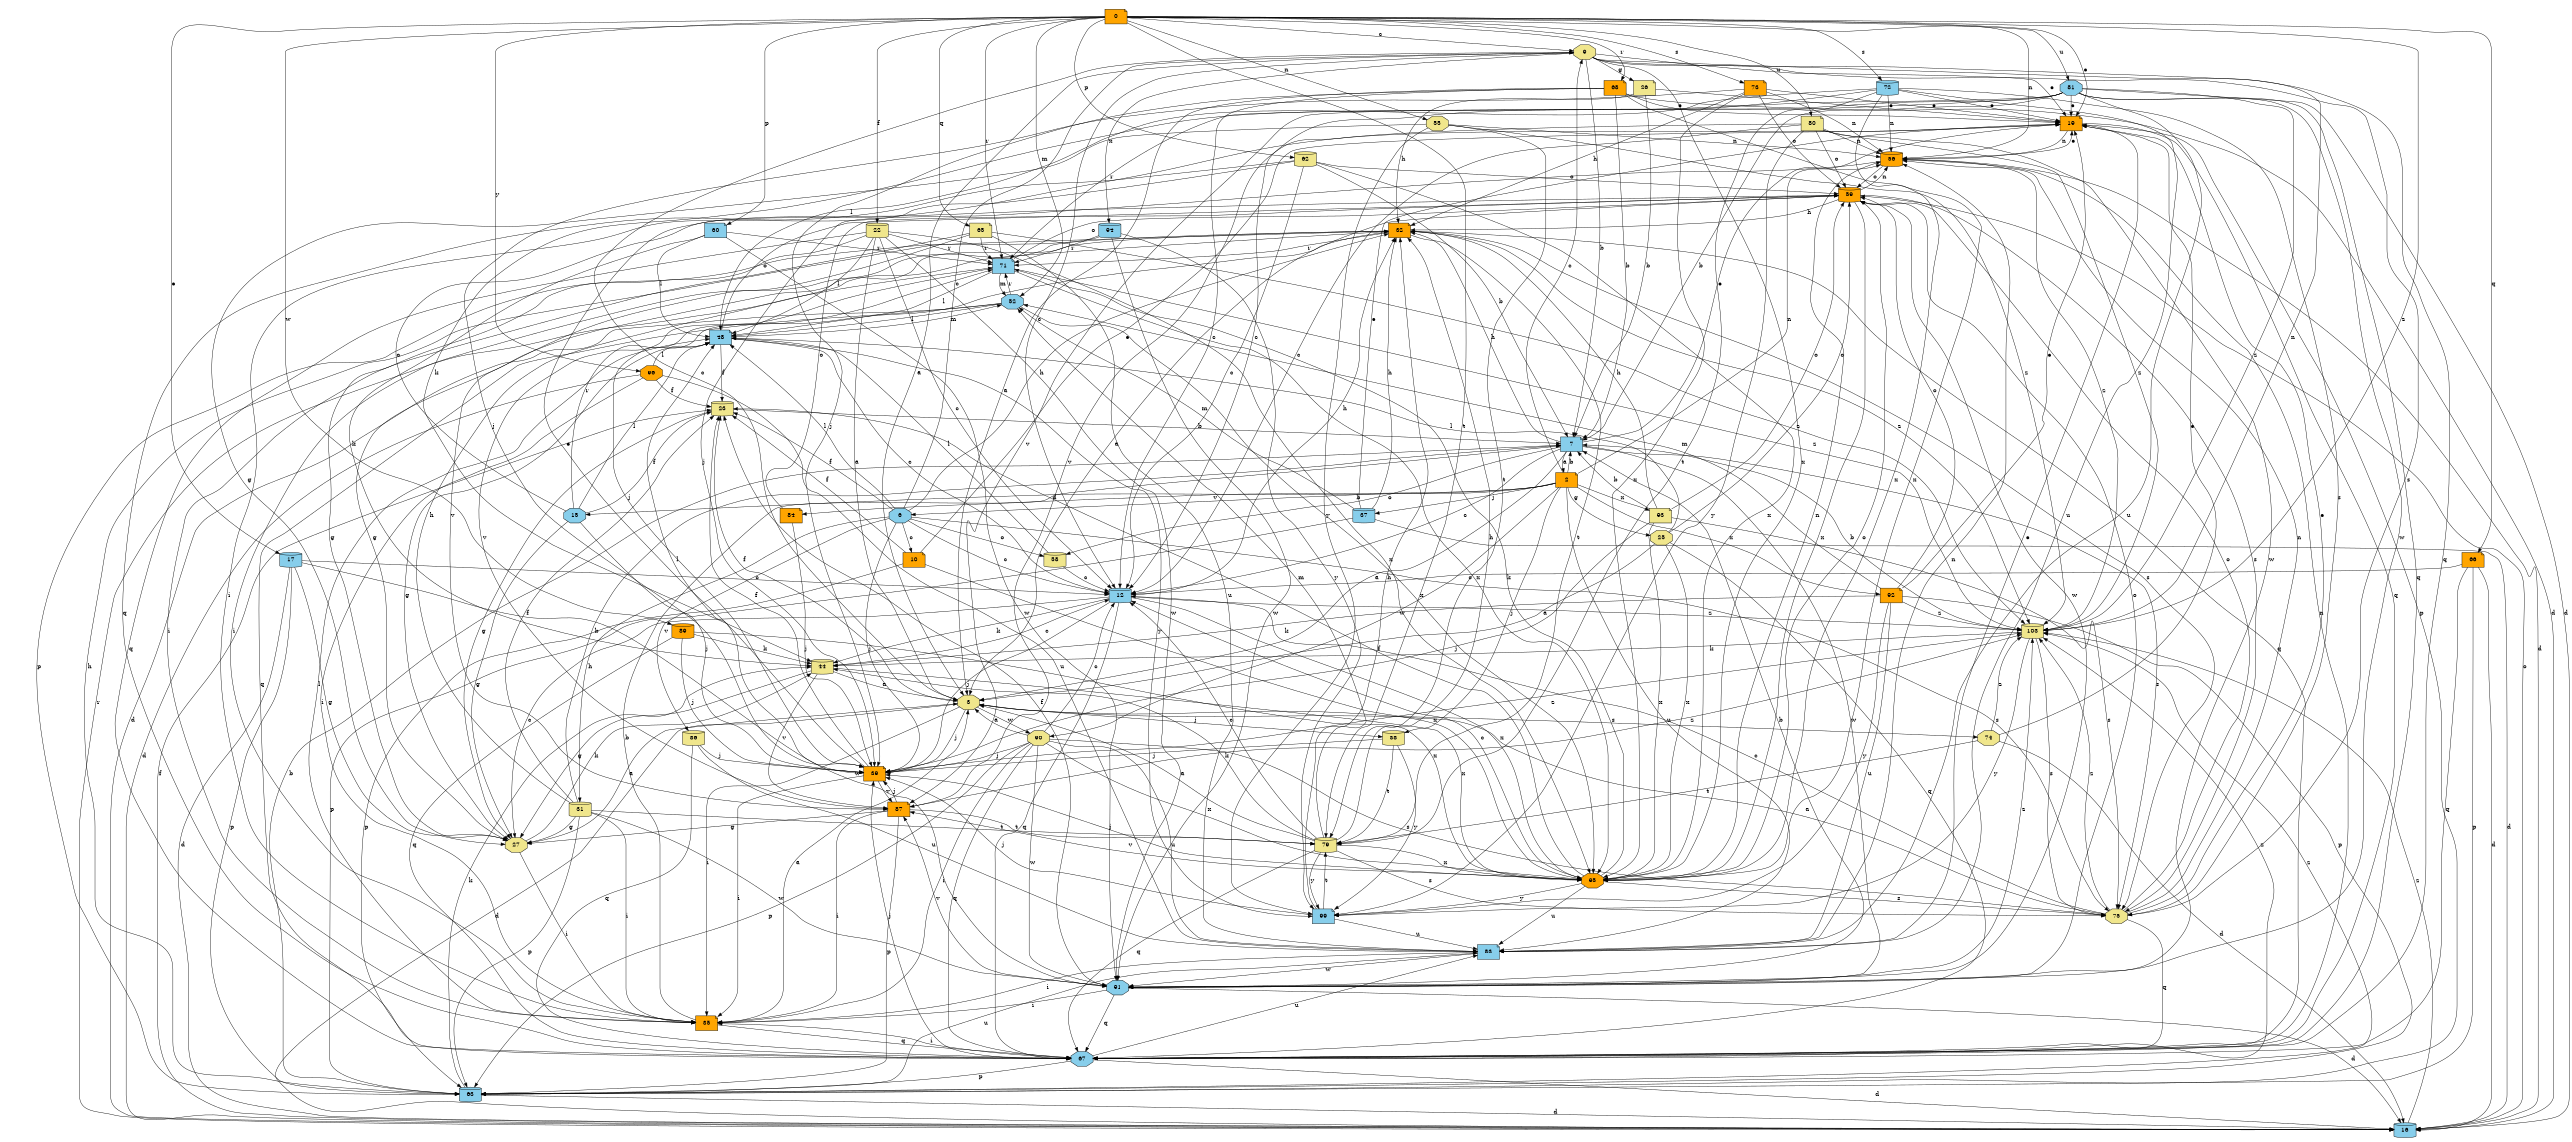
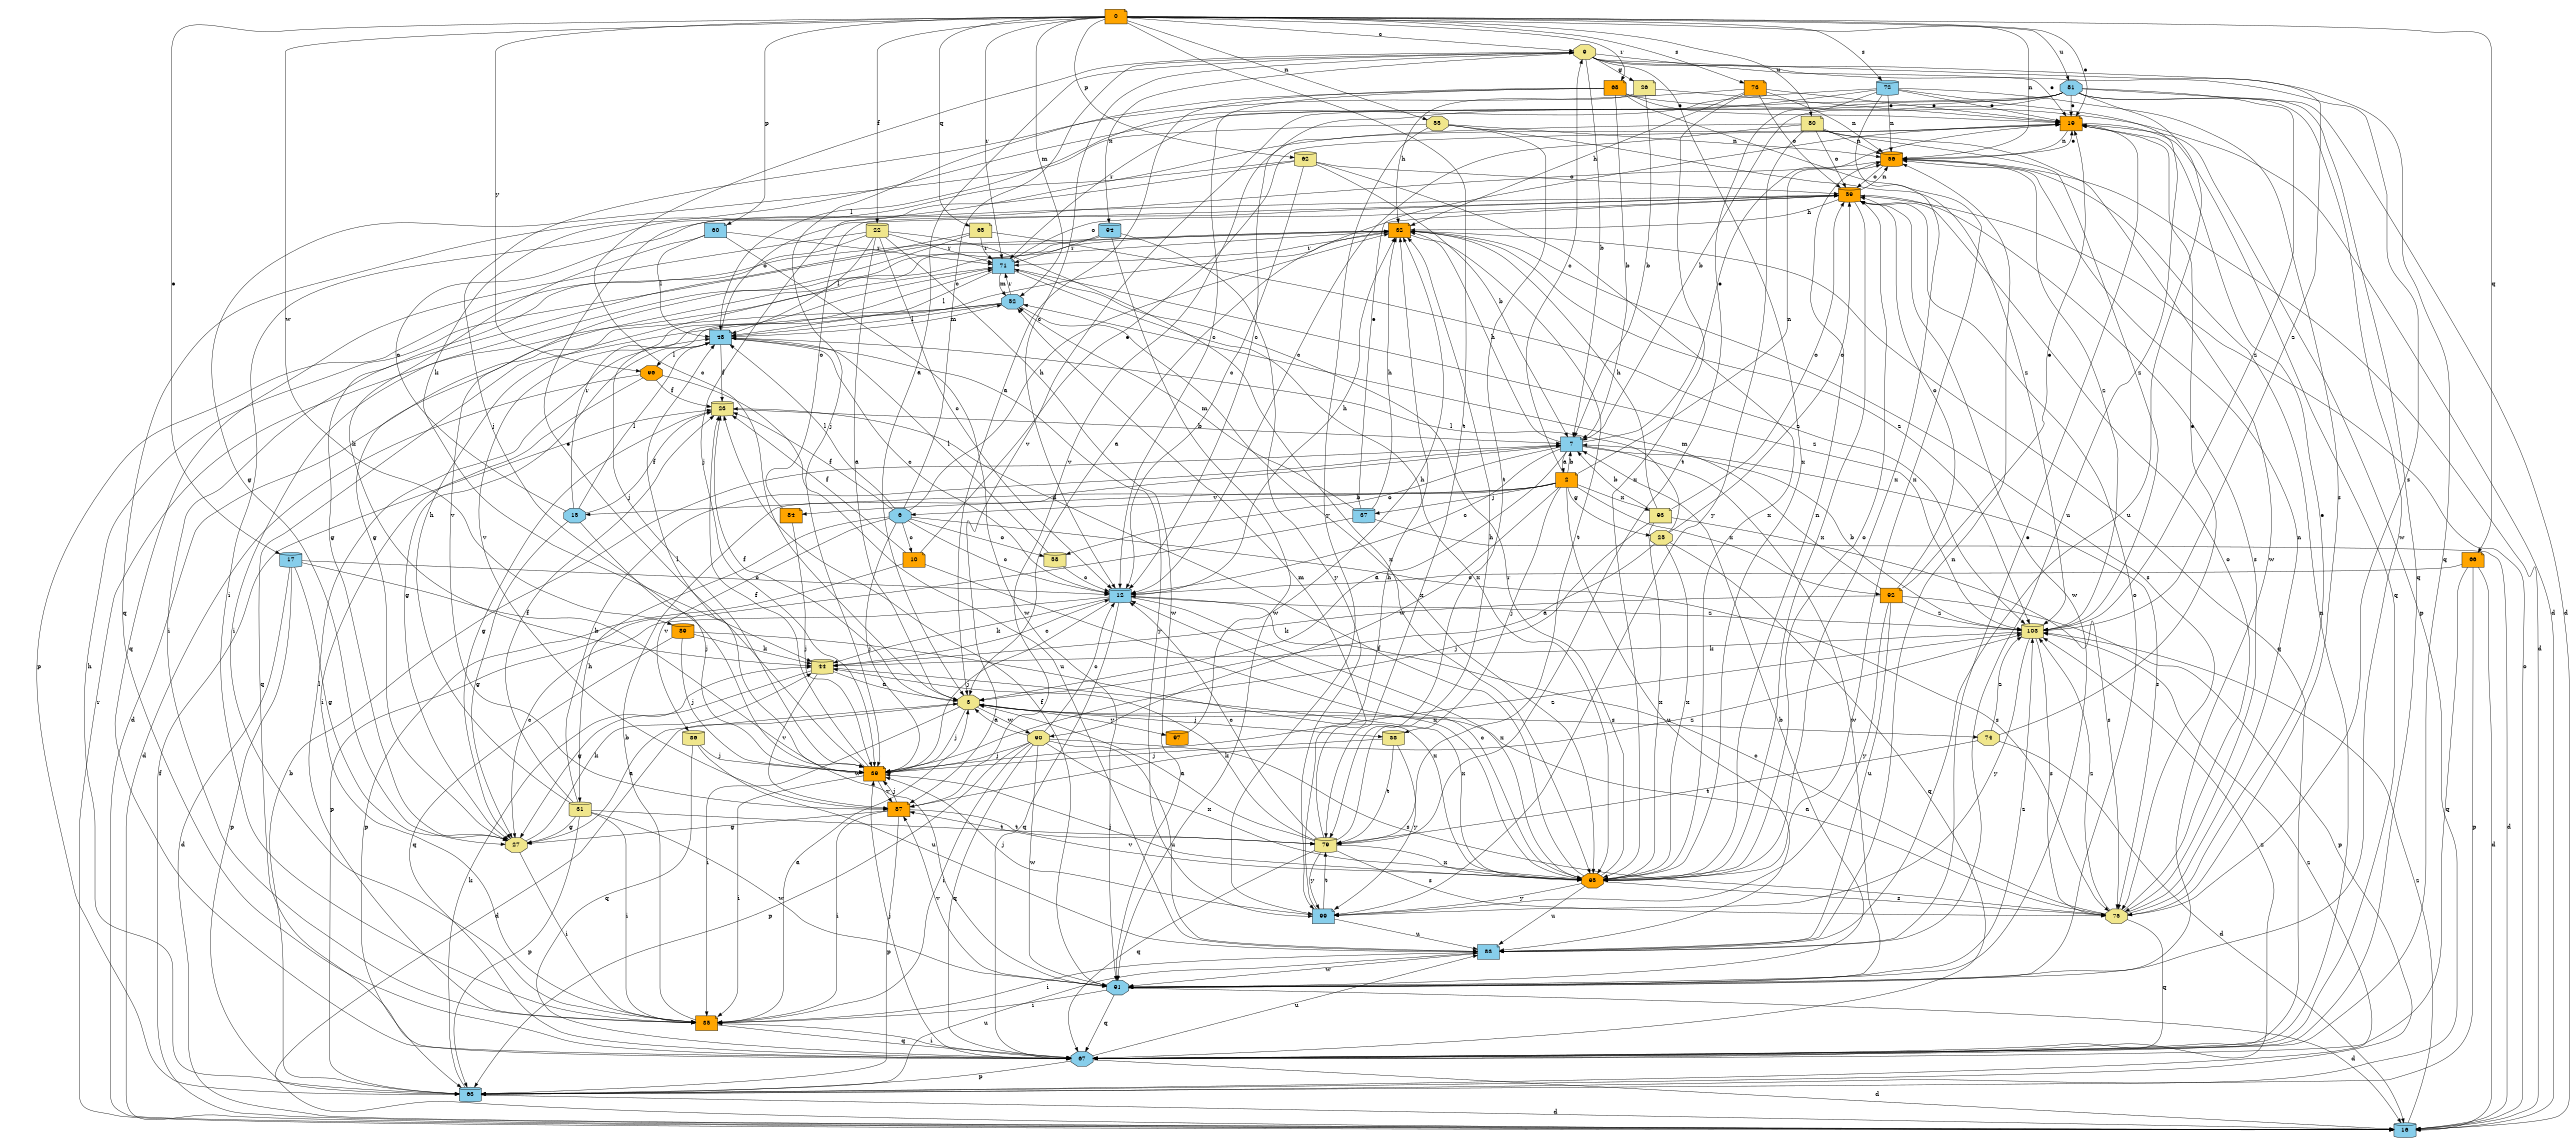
edge "0" -> "103": removed, label "z"
edge "9" -> "103": label "n" -> "z"
edge "96" -> "48": reversed
edge "95" -> "71": label "k" -> "r"
edge "65" -> "83": removed, label "u"
node "97": added
